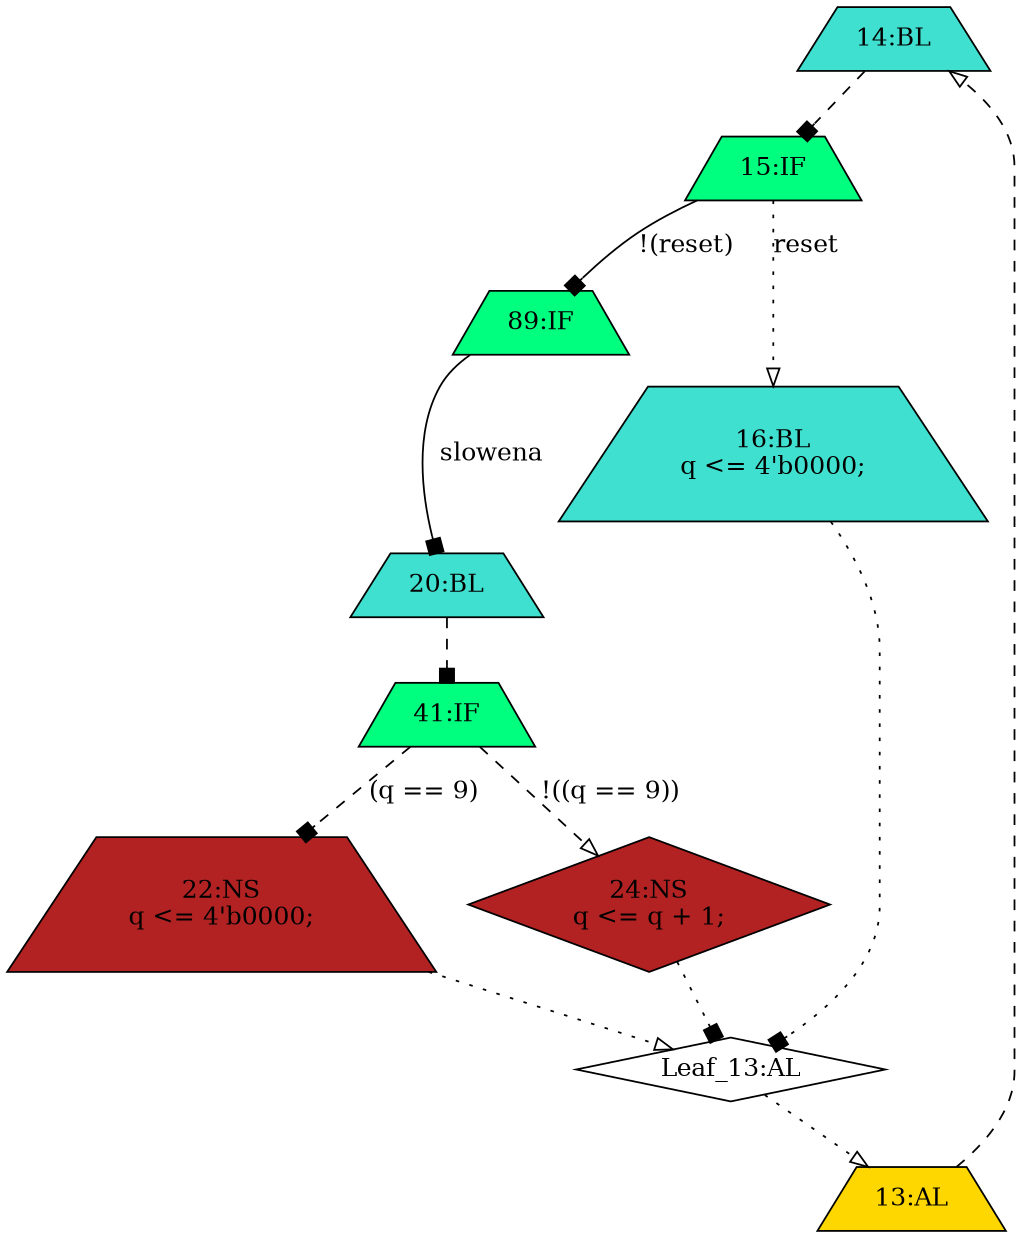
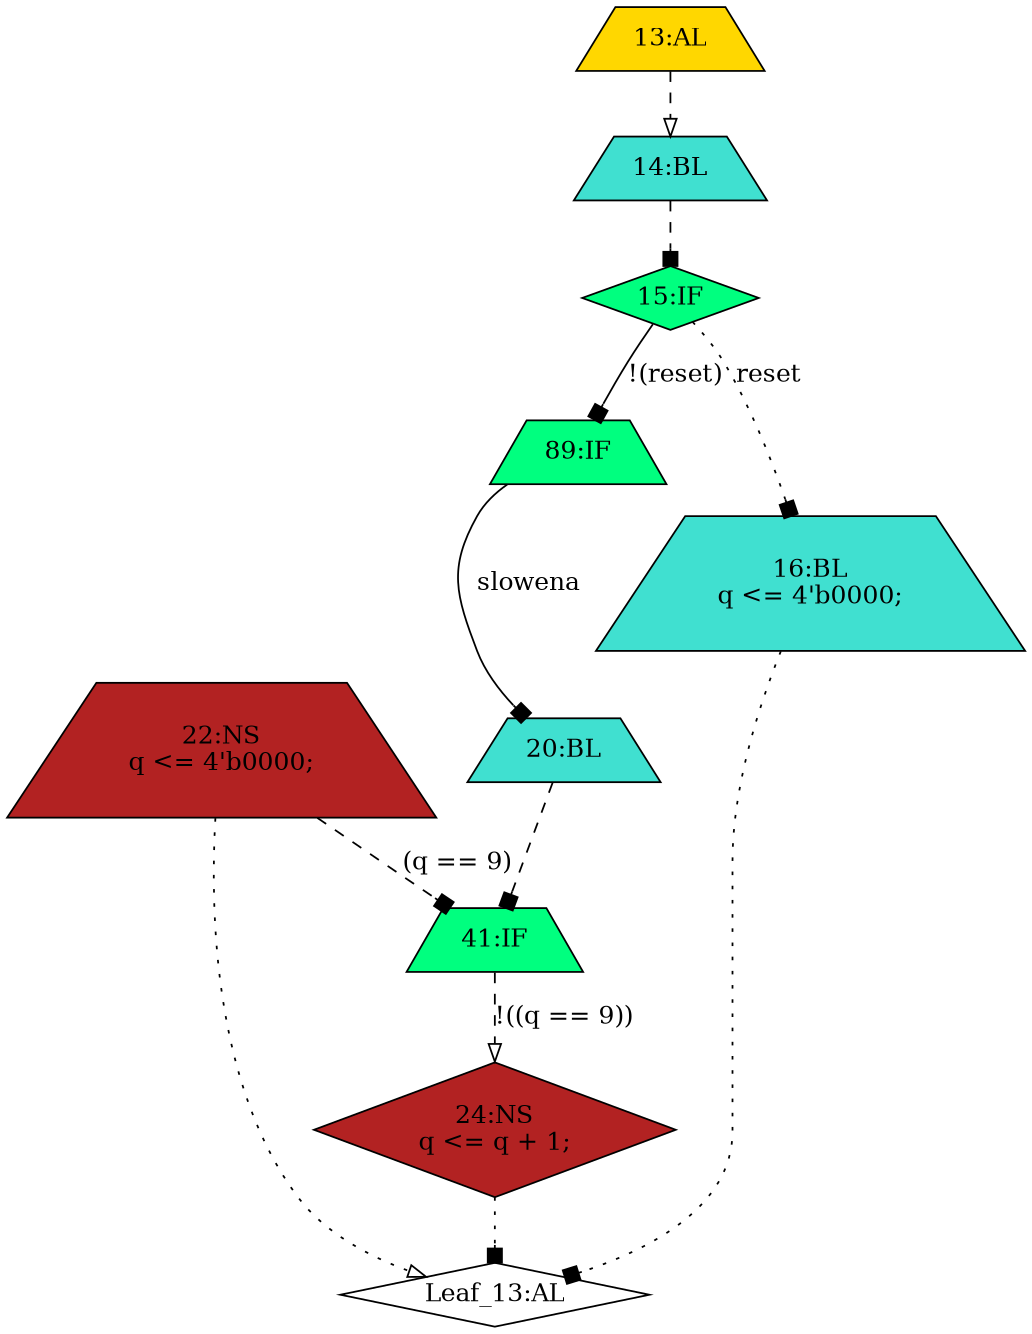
node "15:IF": shape trapezium -> diamond
edge "15:IF" -> "16:BL q <= 4'b0000;": arrowhead onormal -> box
edge "41:IF" -> "22:NS q <= 4'b0000;": reversed
edge "Leaf_13:AL" -> "13:AL": removed
